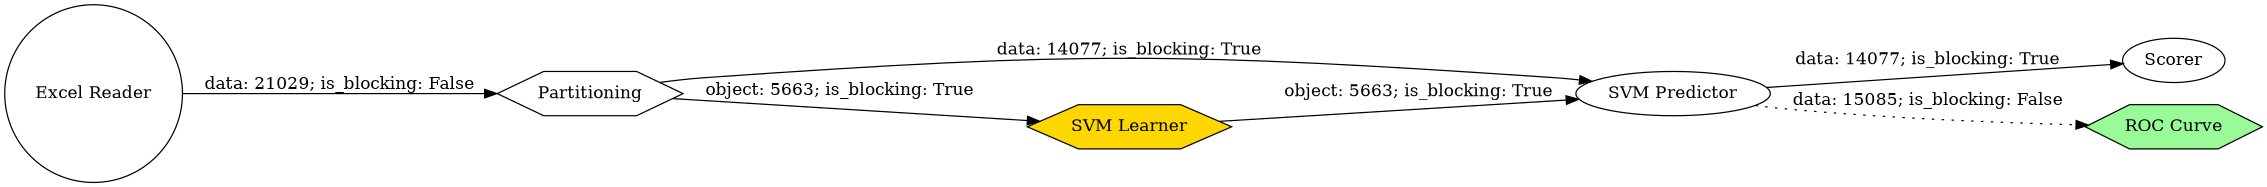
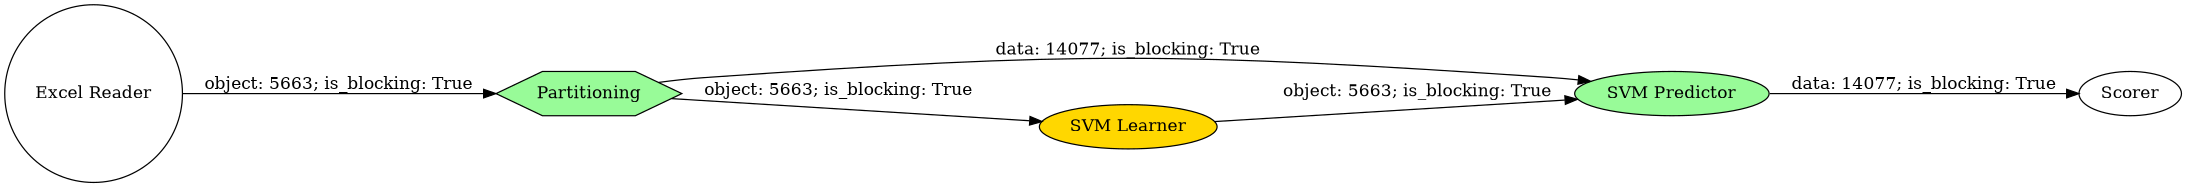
edge "Excel Reader" -> "Partitioning": label "data: 21029; is_blocking: False" -> "object: 5663; is_blocking: True"
node "Partitioning": fillcolor white -> palegreen
node "SVM Predictor": fillcolor white -> palegreen
node "SVM Learner": shape hexagon -> ellipse
node "ROC Curve": removed
